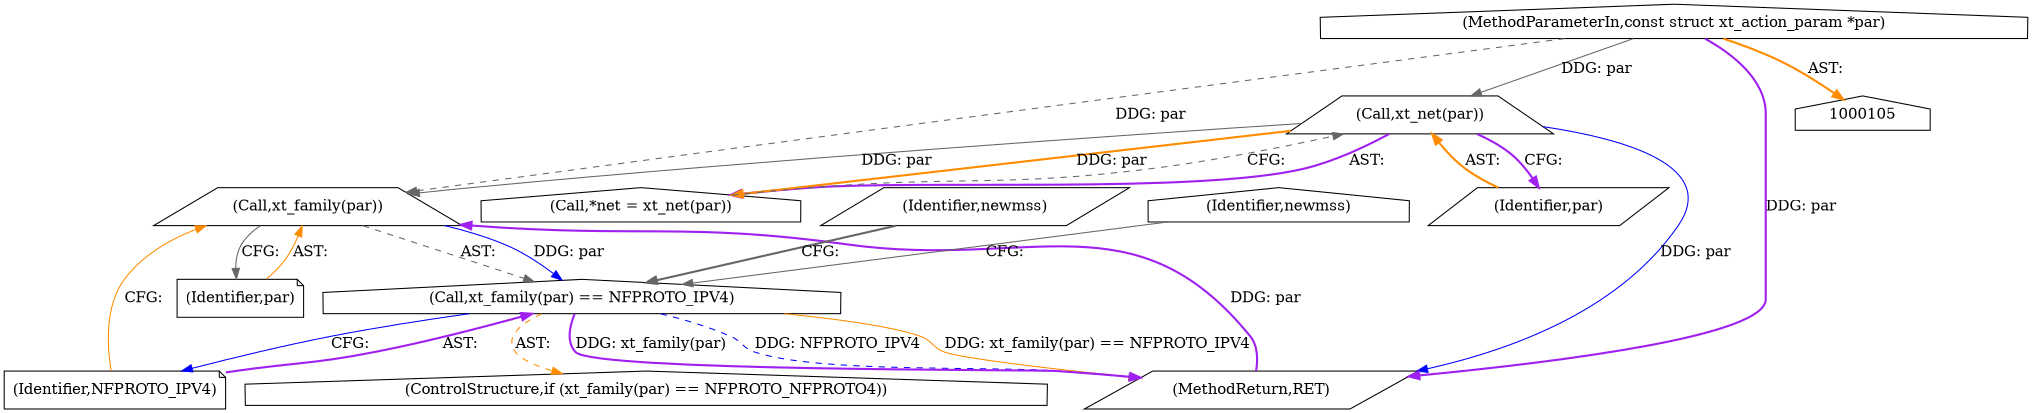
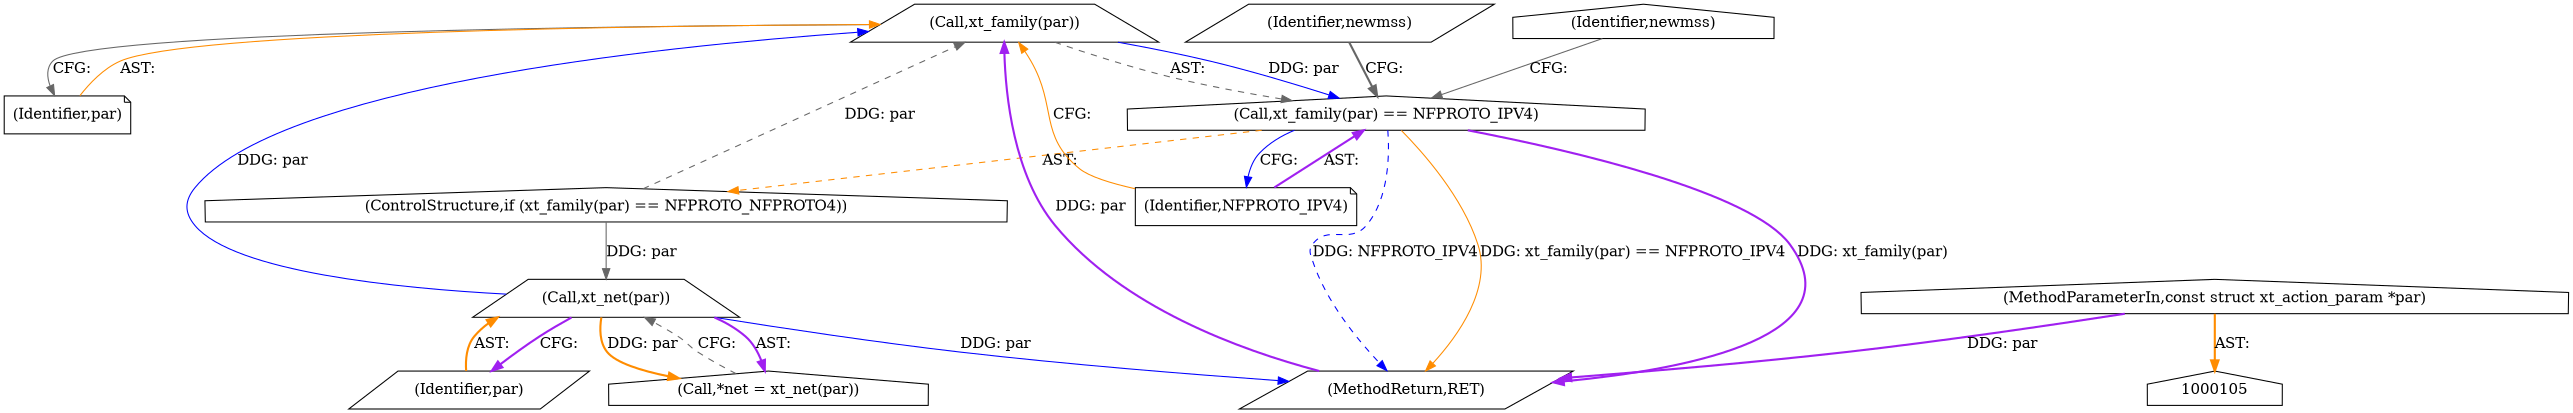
edge "(MethodParameterIn,const struct xt_action_param *par)" -> "(Call,xt_net(par))": now "(ControlStructure,if (xt_family(par) == NFPROTO_NFPROTO4))" -> "(Call,xt_net(par))"
edge "(MethodParameterIn,const struct xt_action_param *par)" -> "(Call,xt_family(par))": now "(ControlStructure,if (xt_family(par) == NFPROTO_NFPROTO4))" -> "(Call,xt_family(par))"
edge "(Call,xt_net(par))" -> "(Call,xt_family(par))": color gray40 -> blue
